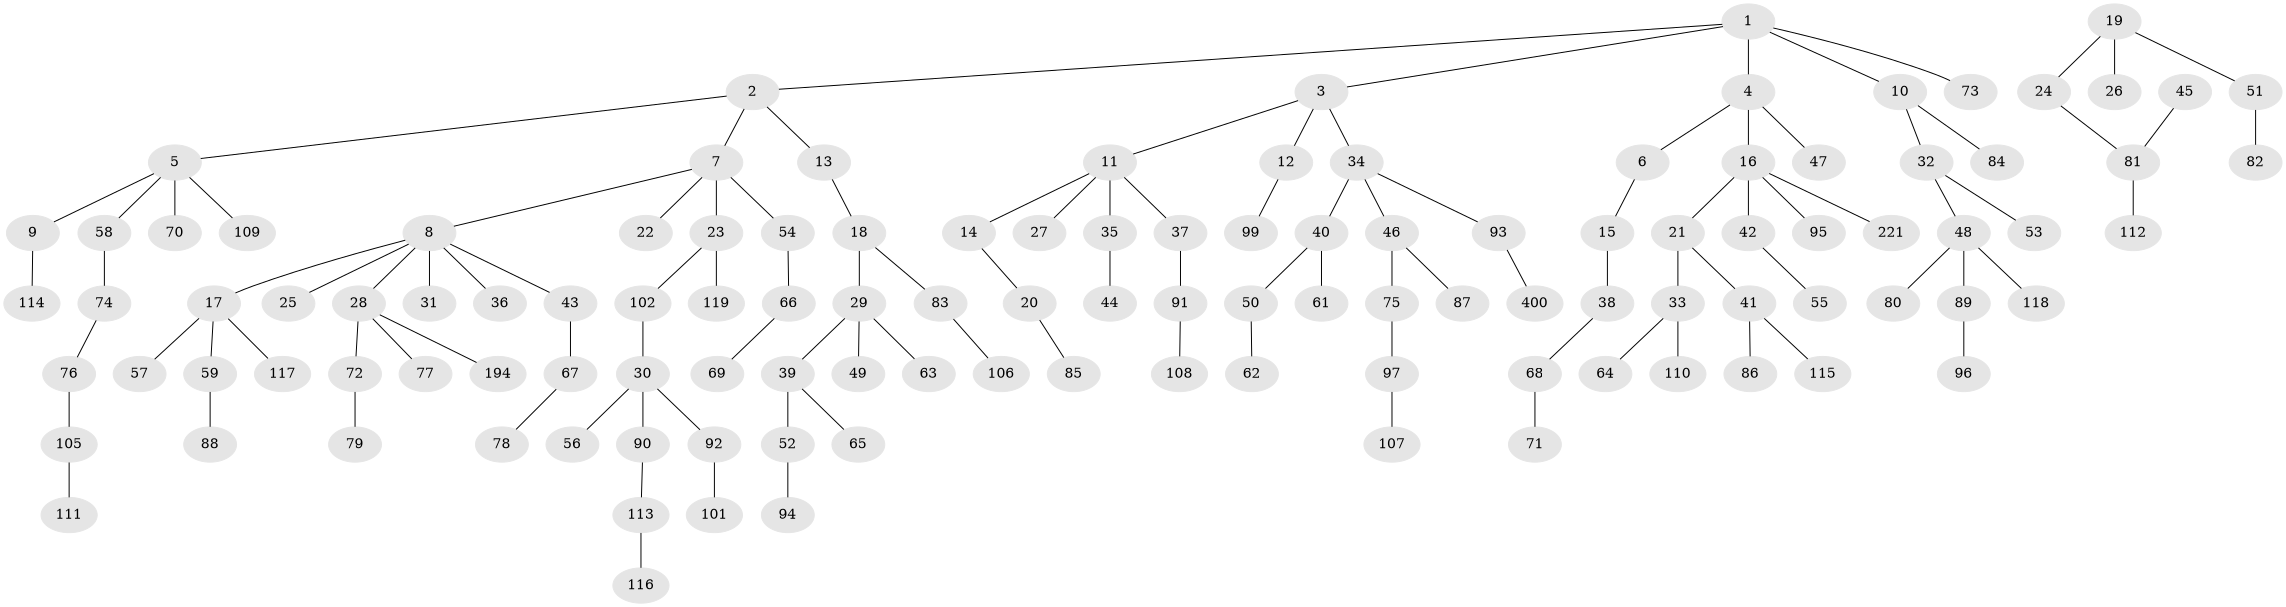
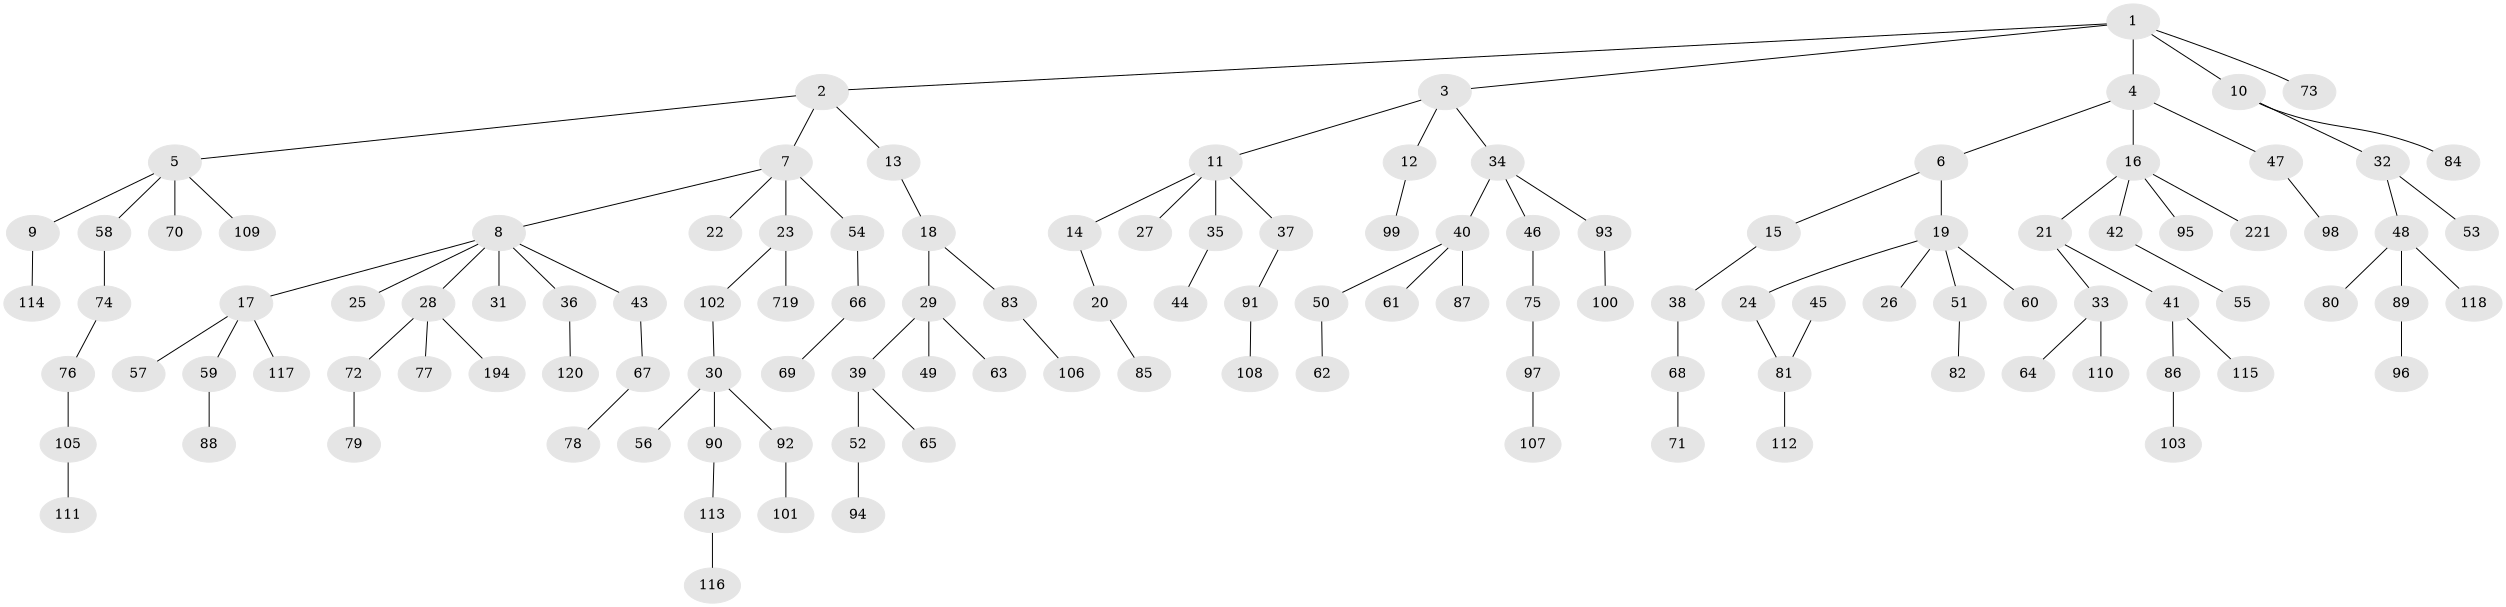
edge "6" -- "19": added
node "98": added
edge "46" -- "87": now "40" -- "87"
node "119": label "119" -> "719"
node "400": label "400" -> "100"
node "60": added
node "120": added
node "103": added
